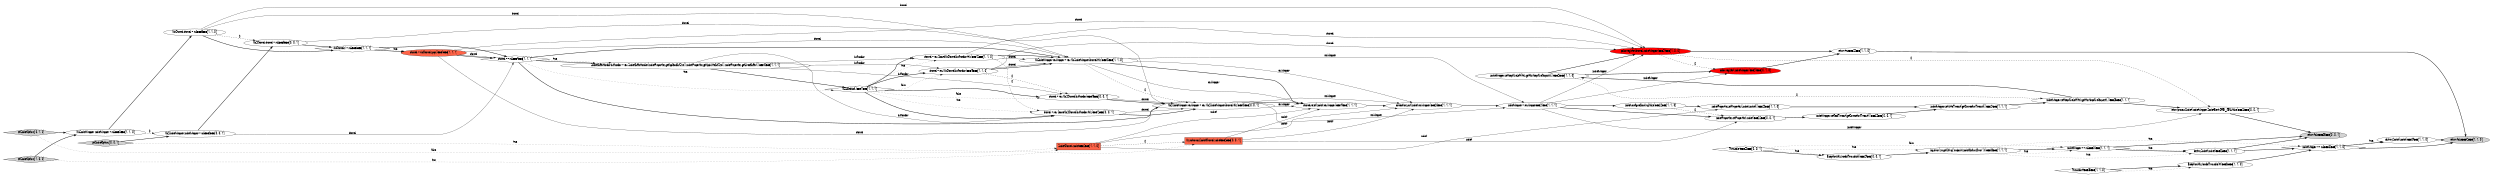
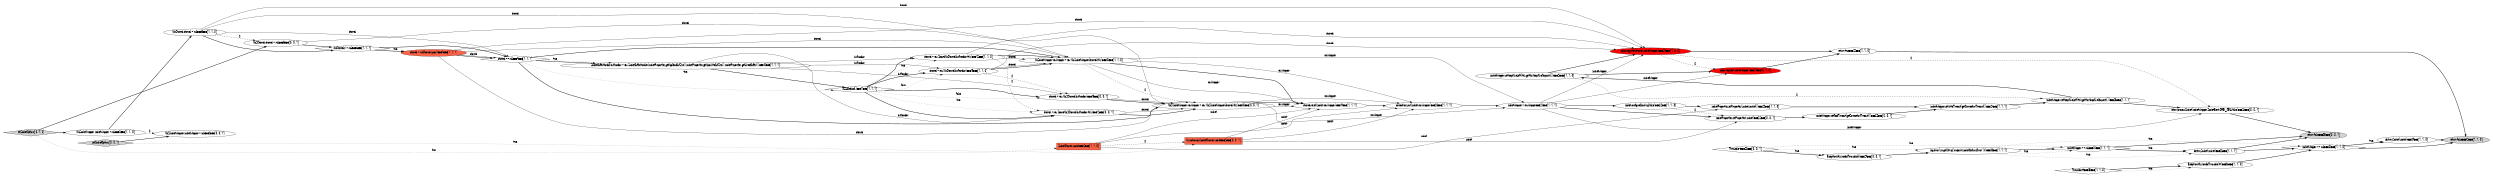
edge "Nio2SocketWrapper socketWrapper = null@@@3@@@['0', '0', '1']" -> "Nio2Channel channel = null@@@5@@@['0', '0', '1']": now "setSocketOptions['0', '1', '0']" -> "Nio2Channel channel = null@@@5@@@['0', '0', '1']"
edge "Nio2SocketWrapper socketWrapper = null@@@3@@@['0', '0', '1']" -> "channel == null@@@9@@@['1', '1', '1']": now "NioChannel channel = null@@@5@@@['1', '1', '0']" -> "channel == null@@@9@@@['1', '1', '1']"
edge "Throwable t@@@28@@@['0', '0', '1']" -> "socketWrapper == null@@@31@@@['1', '1', '1']": label "false" -> "true"
edge "setSocketOptions['0', '1', '0']" -> "SocketChannel socket@@@2@@@['1', '1', '0']": label "false" -> "true"
node "setSocketOptions['1', '0', '0']": removed
